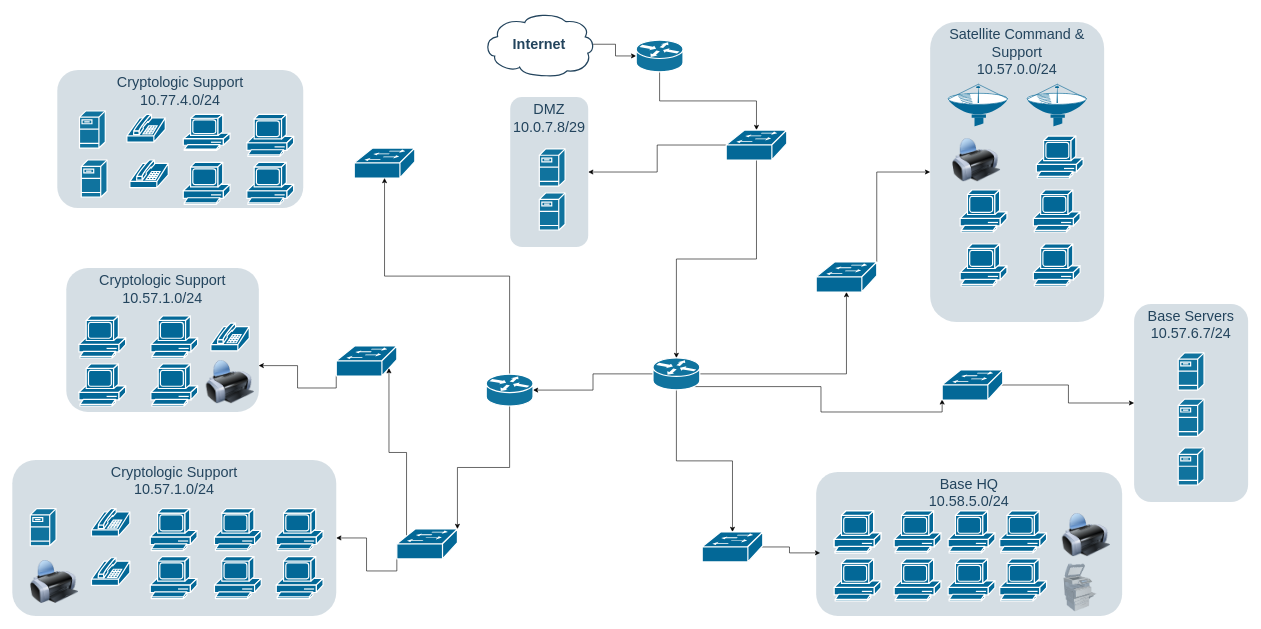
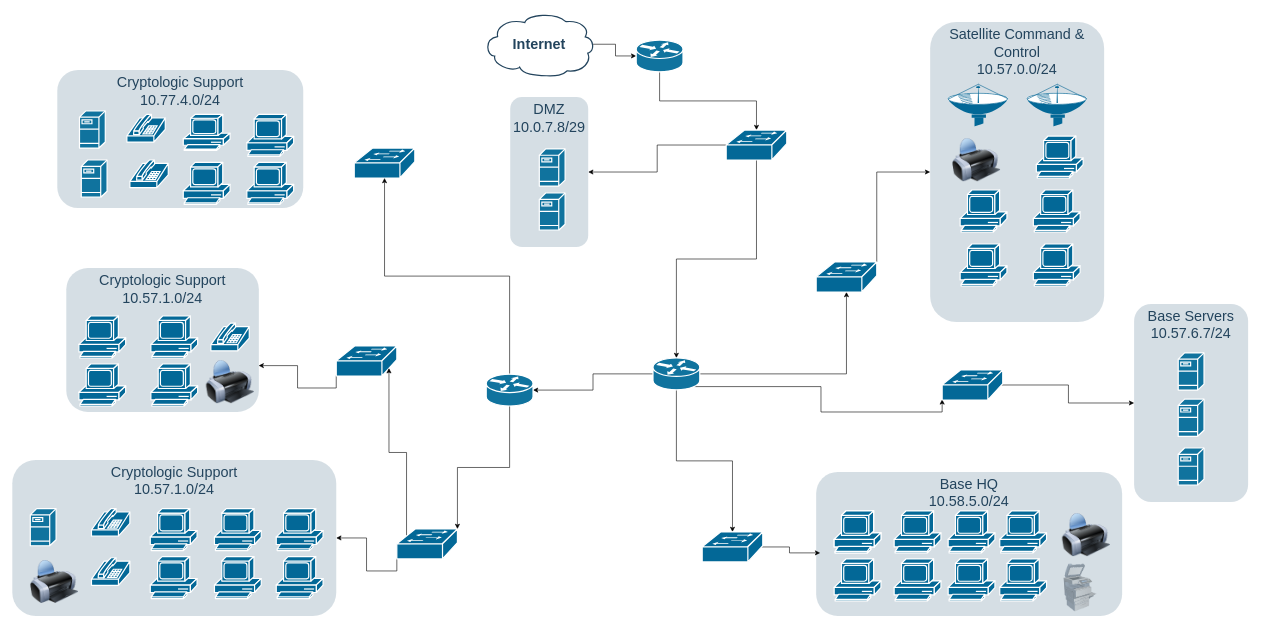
node "Satellite Command & Support 10.57.0.0/24": label "Satellite Command & Support 10.57.0.0/24" -> "Satellite Command & Control 10.57.0.0/24"
